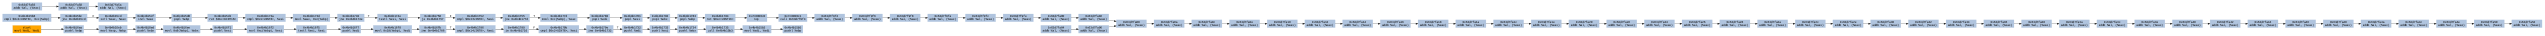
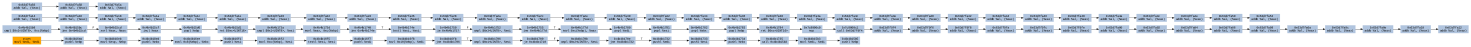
edge "0x63d7fa02 addb %al, (%eax)" -> "0x63d7fa08 addb %al, (%eax)": now "0x63d7fa02 addb %al, (%eax)" -> "0x63d7fa04 addb %al, (%eax)"
edge "0x63d7fa12 addb %al, (%eax)" -> "0x63d7fa14 addb %al, (%eax)": removed
